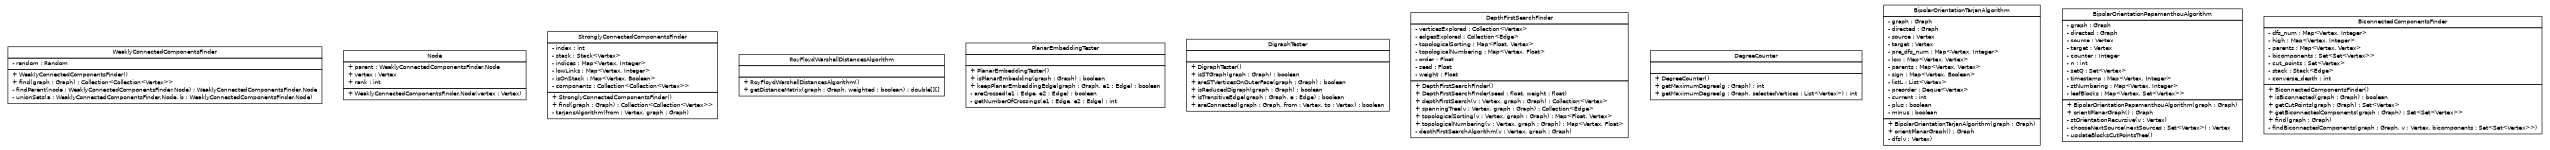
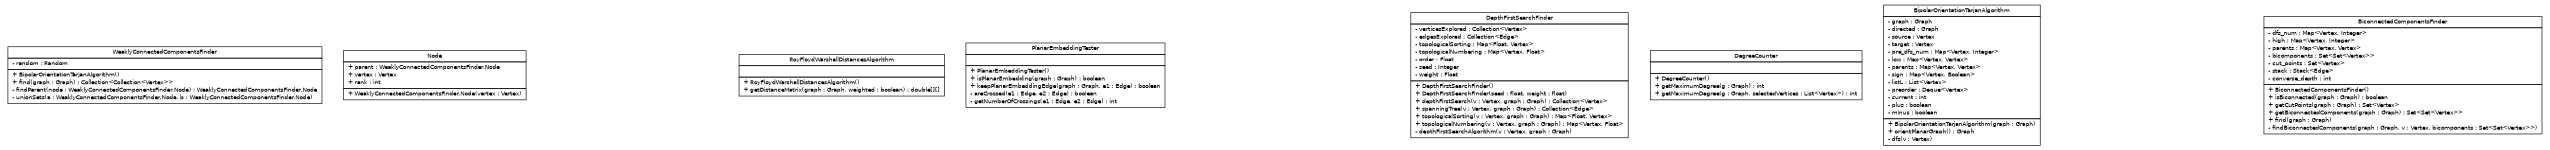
node "DepthFirstSearchFinder": text "- seed : Float" -> "- seed : Integer"
node "WeaklyConnectedComponentsFinder": text "+ WeaklyConnectedComponentsFinder()" -> "+ BipolarOrientationTarjanAlgorithm()"
node "StronglyConnectedComponentsFinder": removed
node "DigraphTester": removed
node "BipolarOrientationPapamanthouAlgorithm": removed
